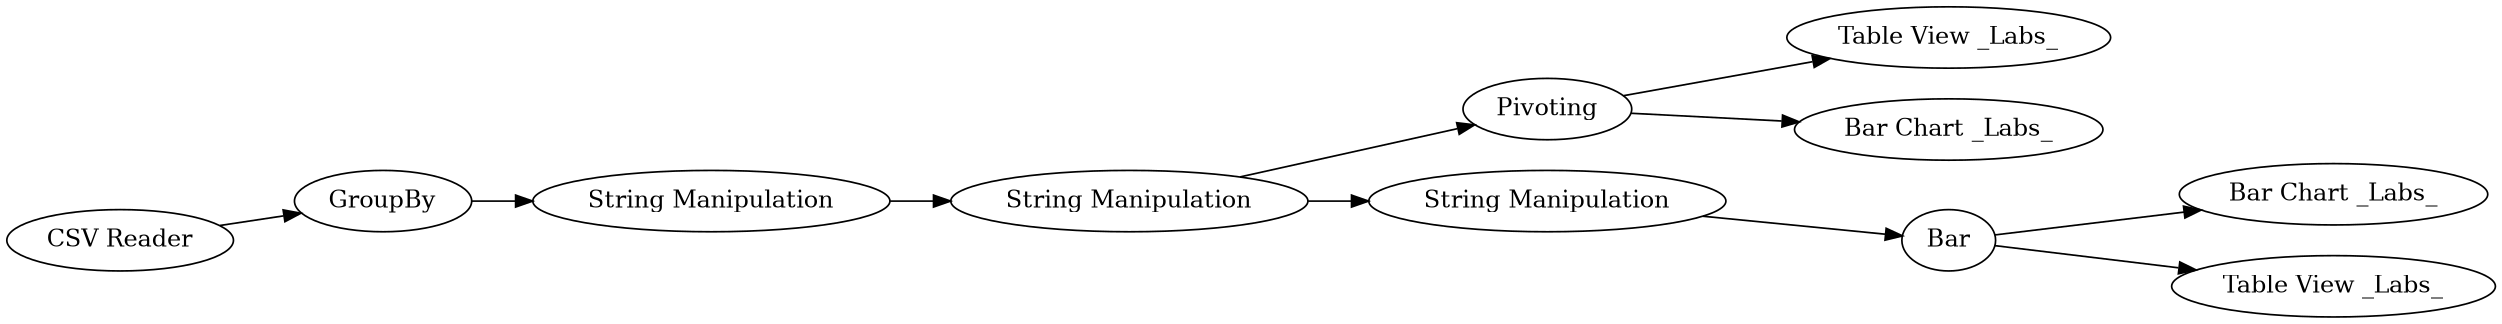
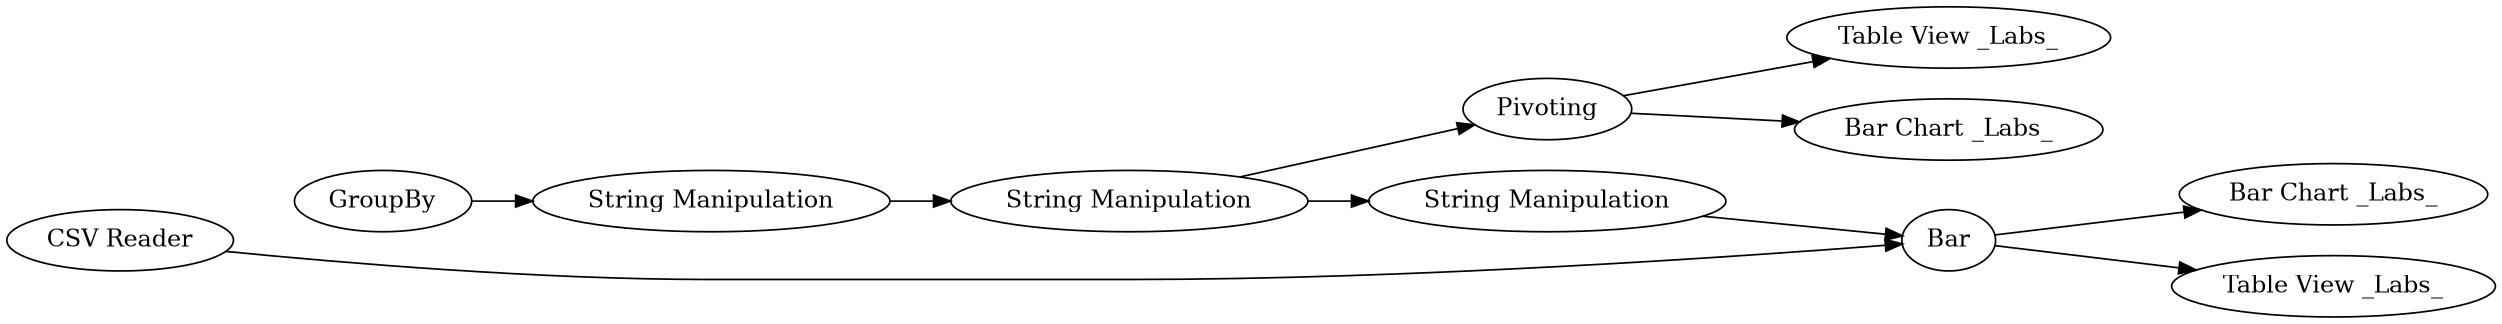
edge "CSV Reader" -> "GroupBy": now "CSV Reader" -> "Bar"
